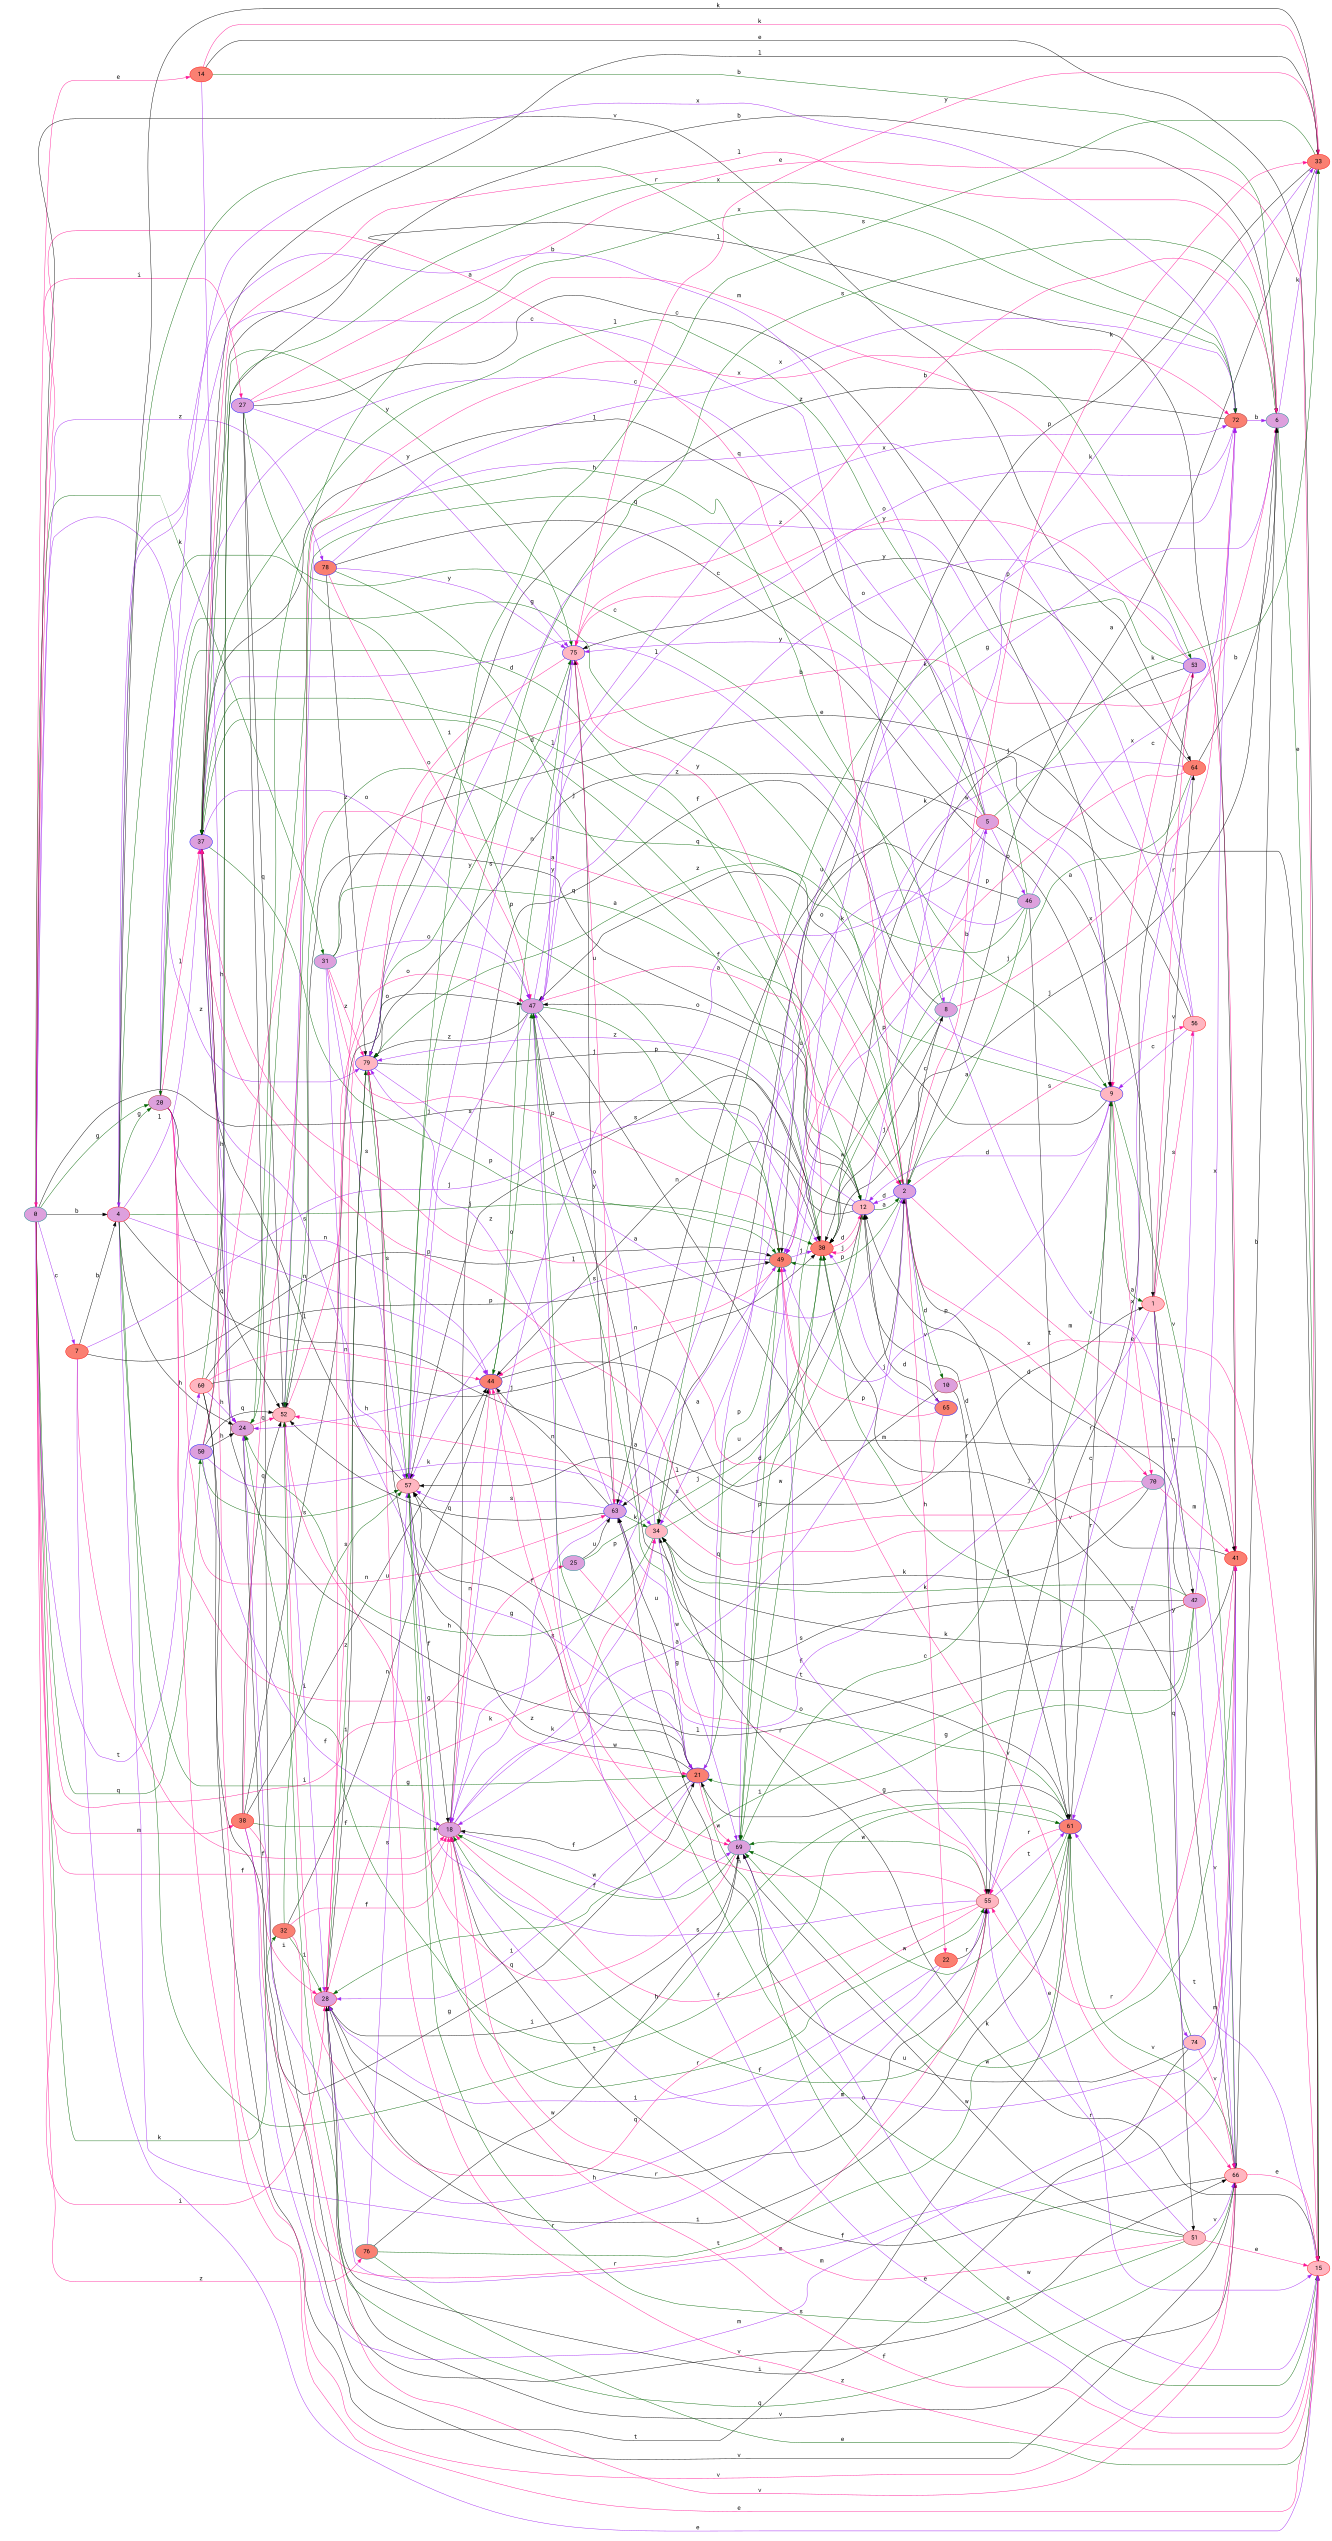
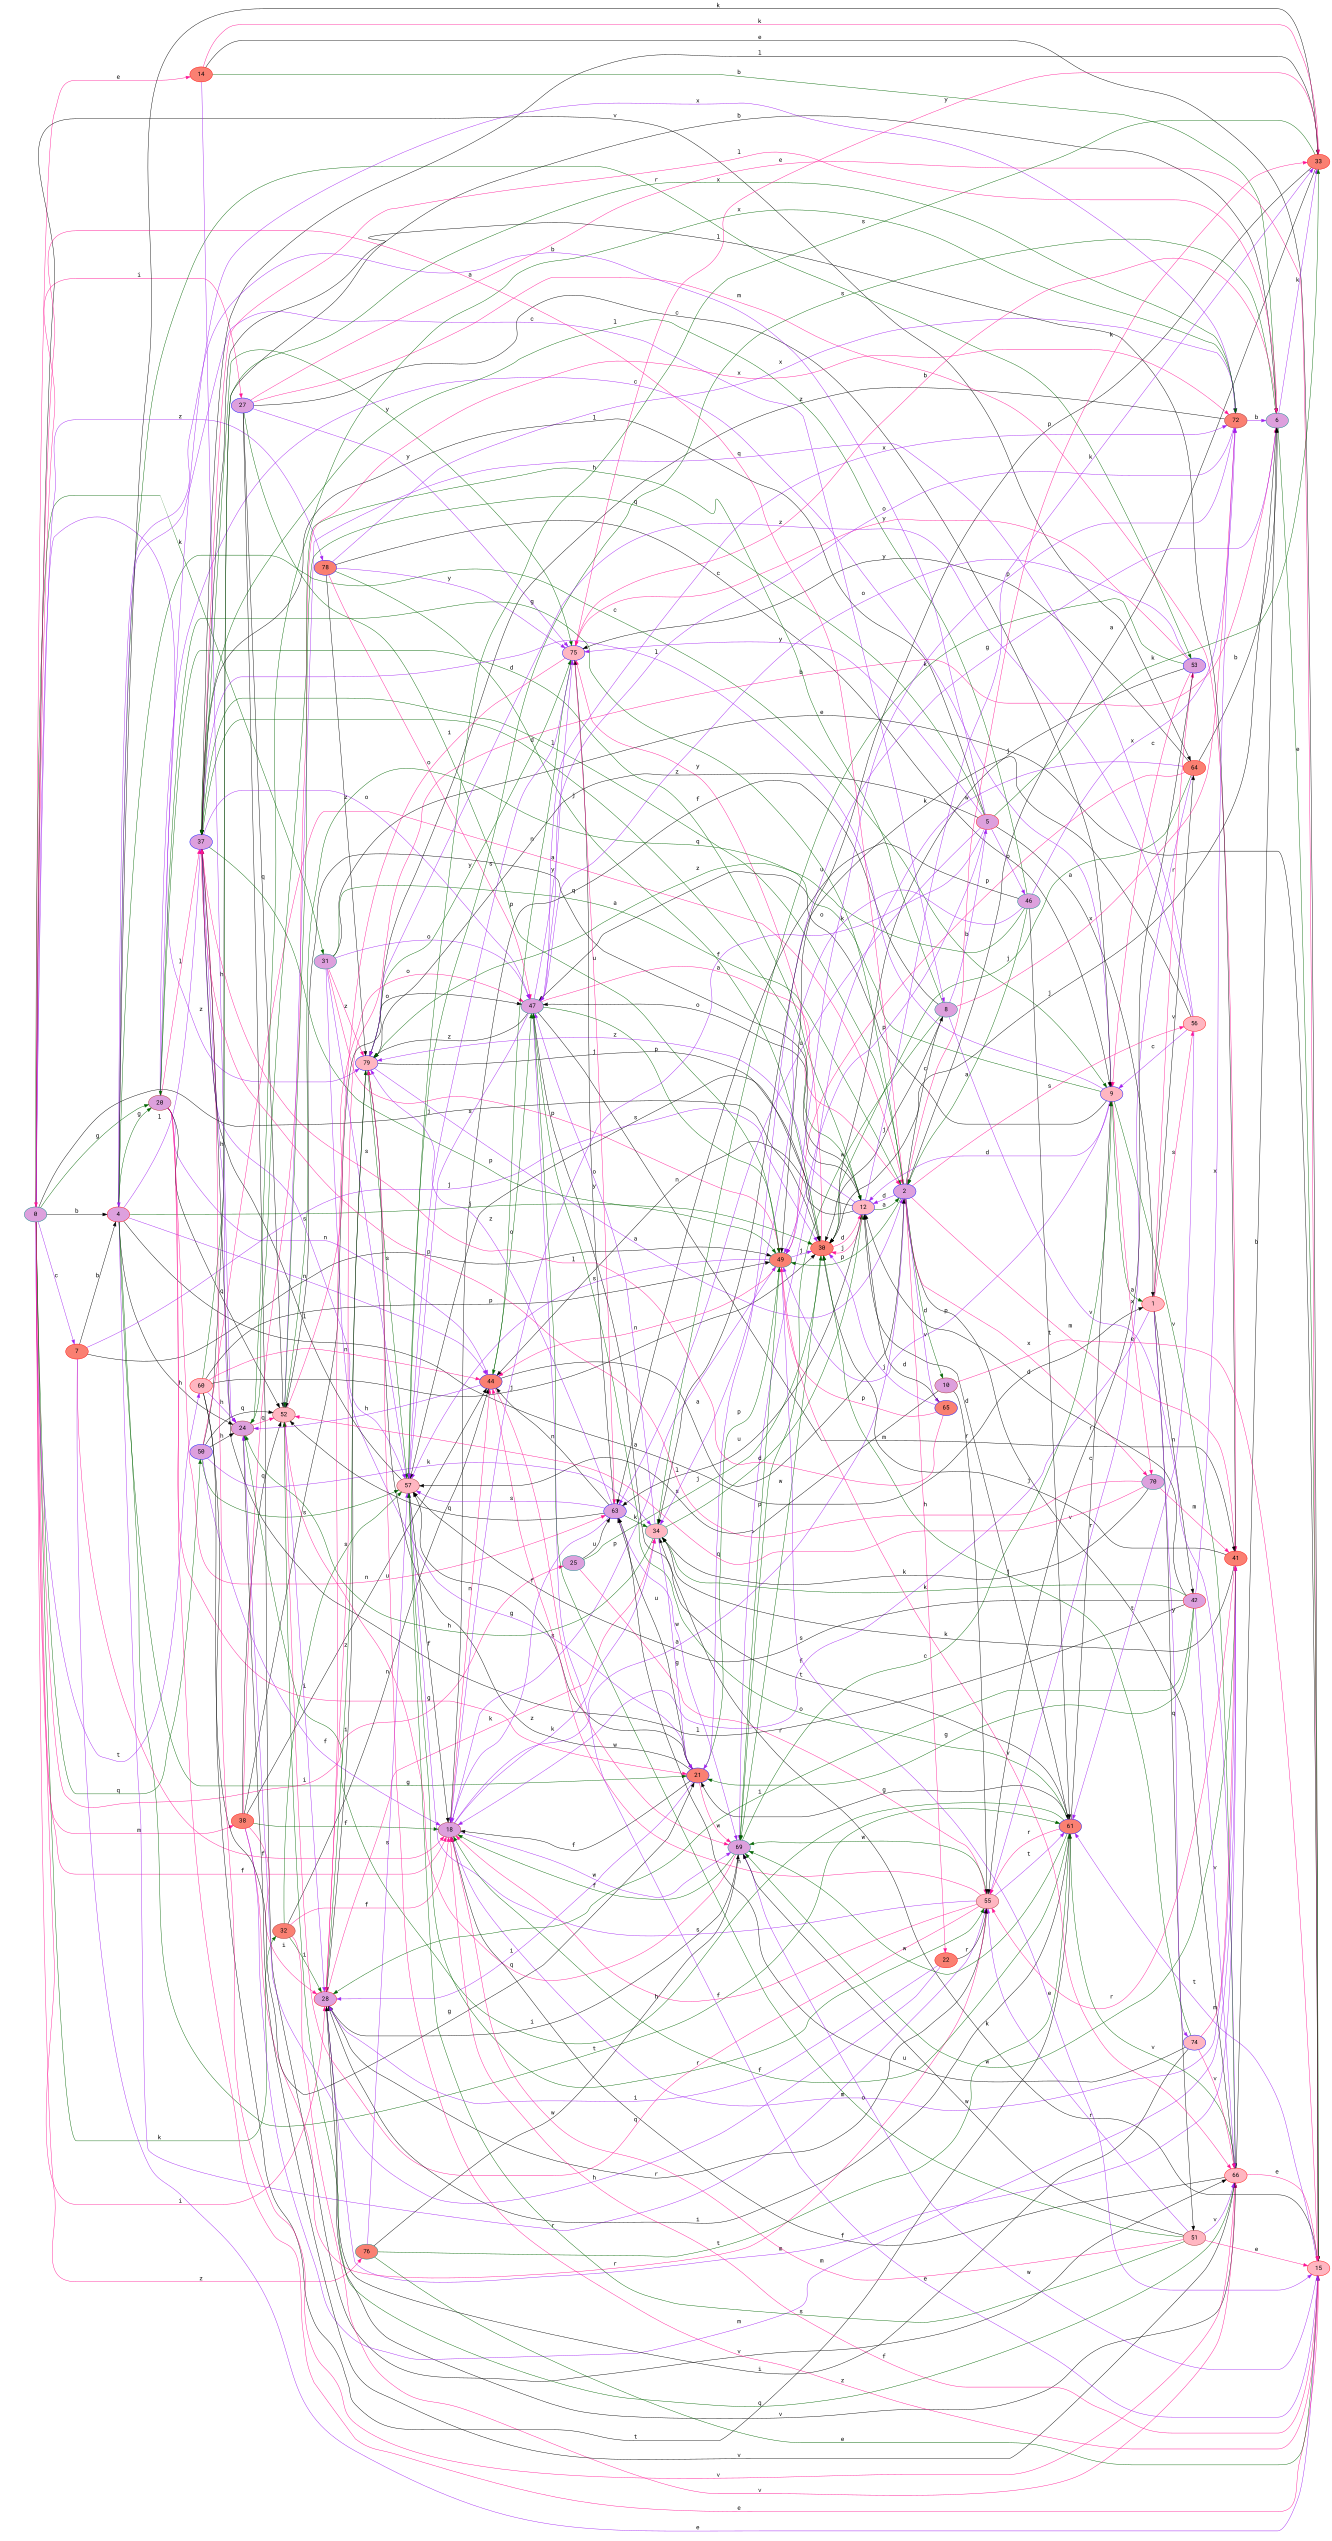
edge "21" -> "15": removed, label "e"
